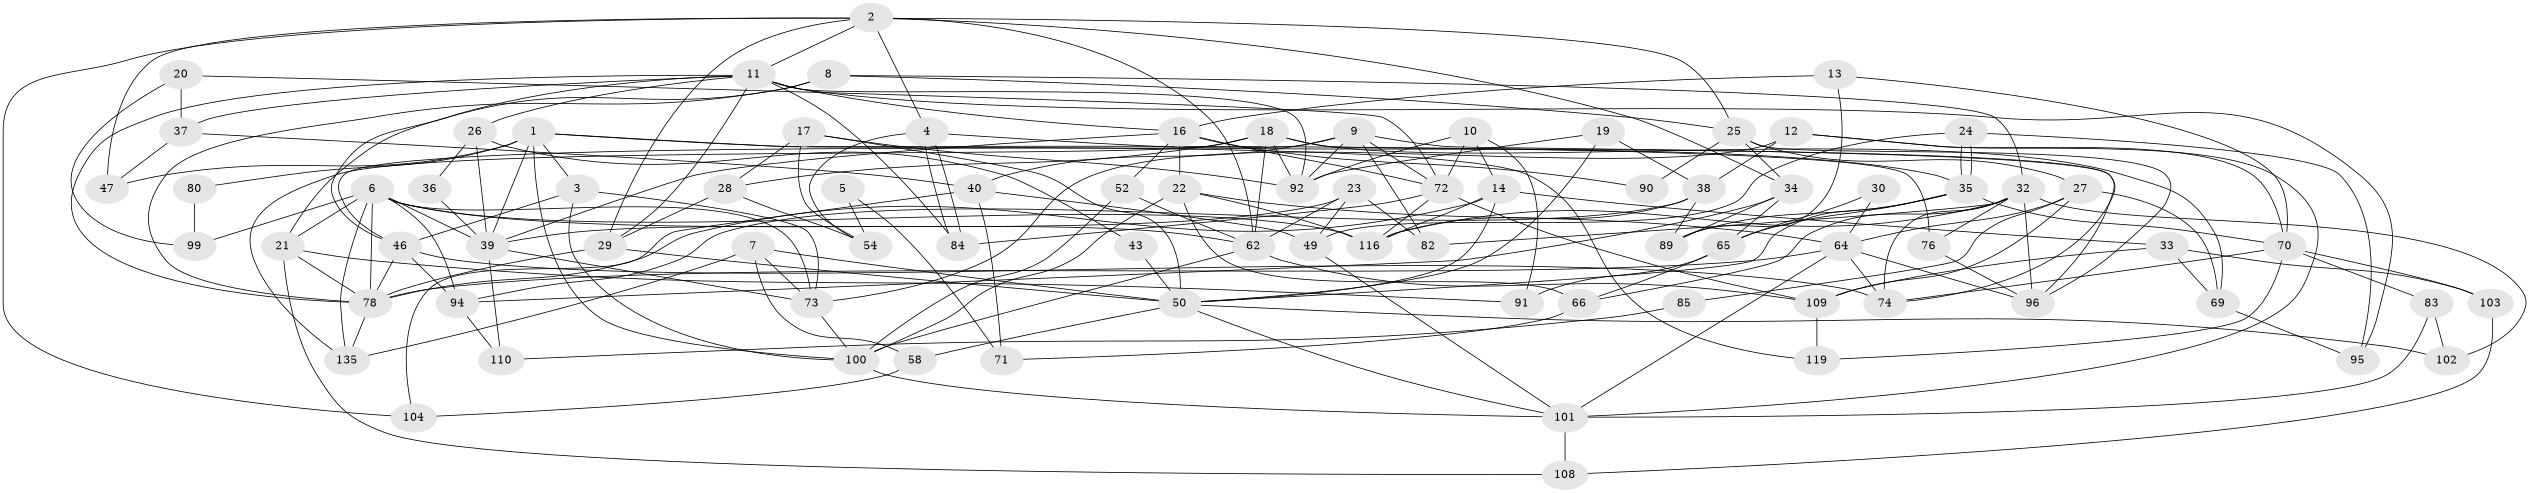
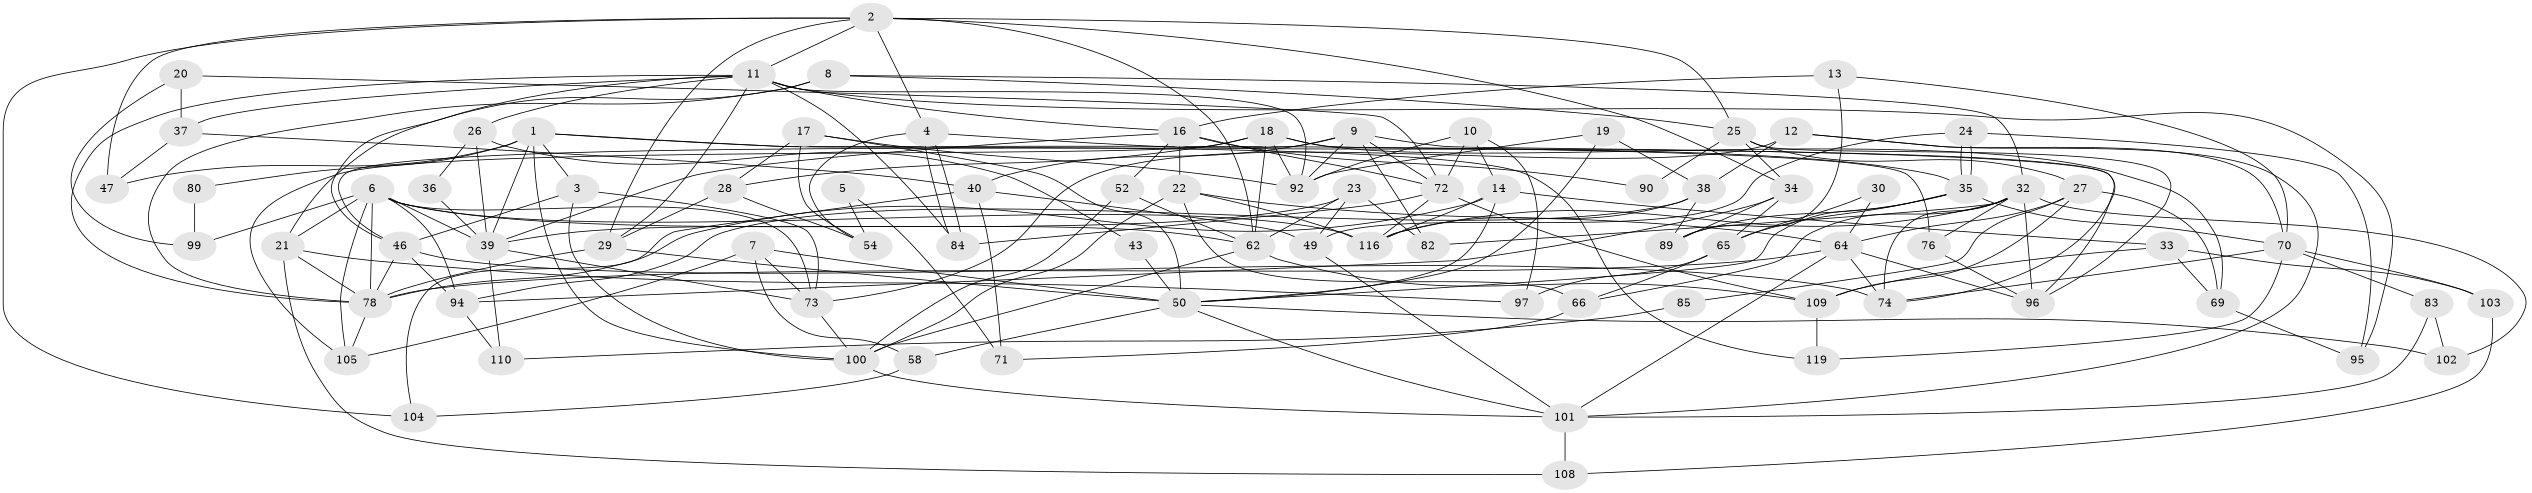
node "91": label "91" -> "97"
node "135": label "135" -> "105"
